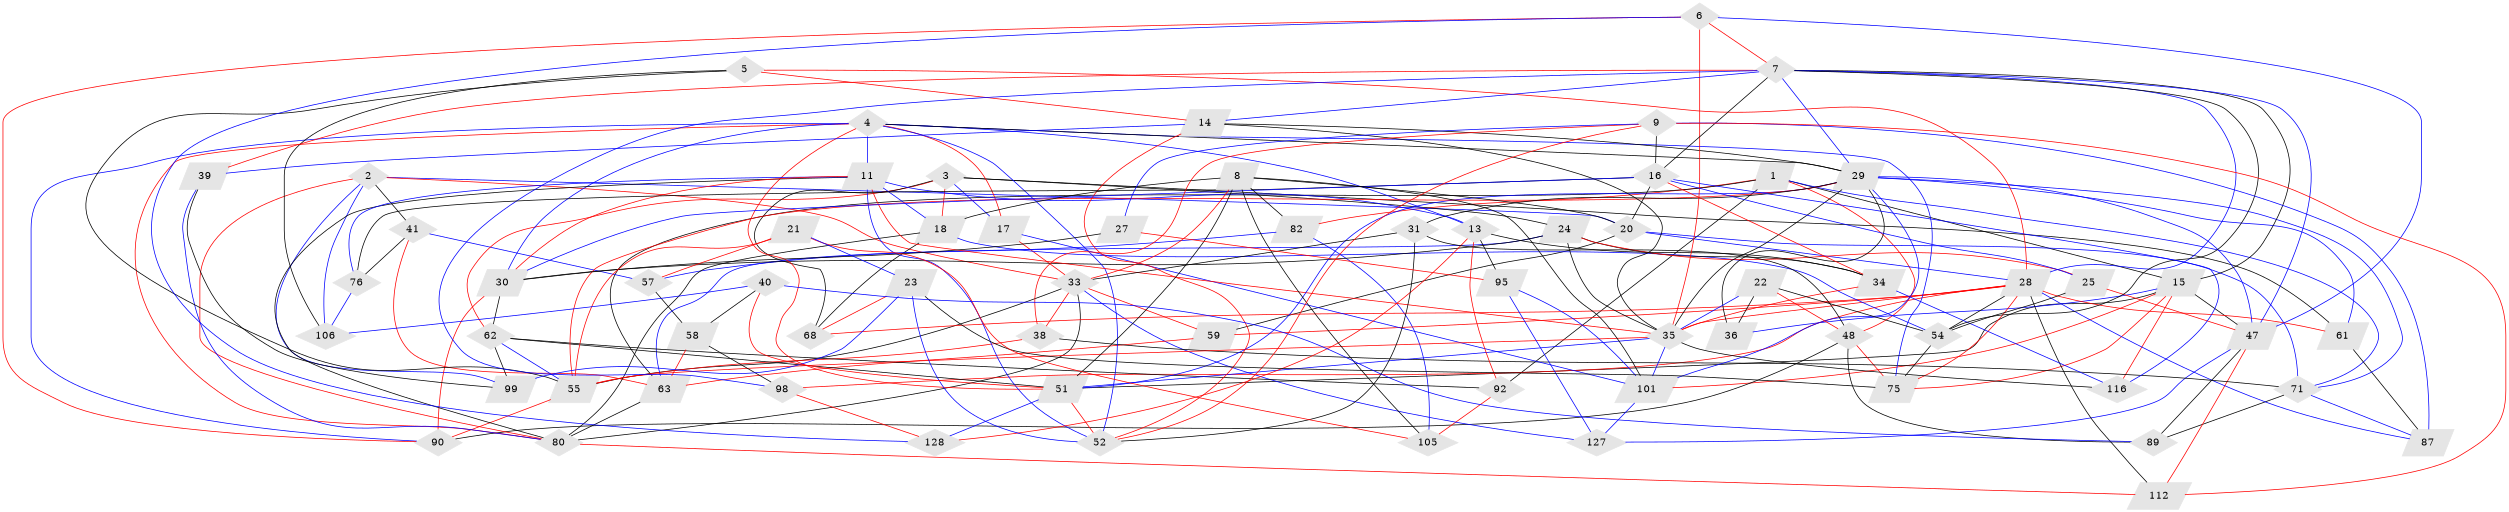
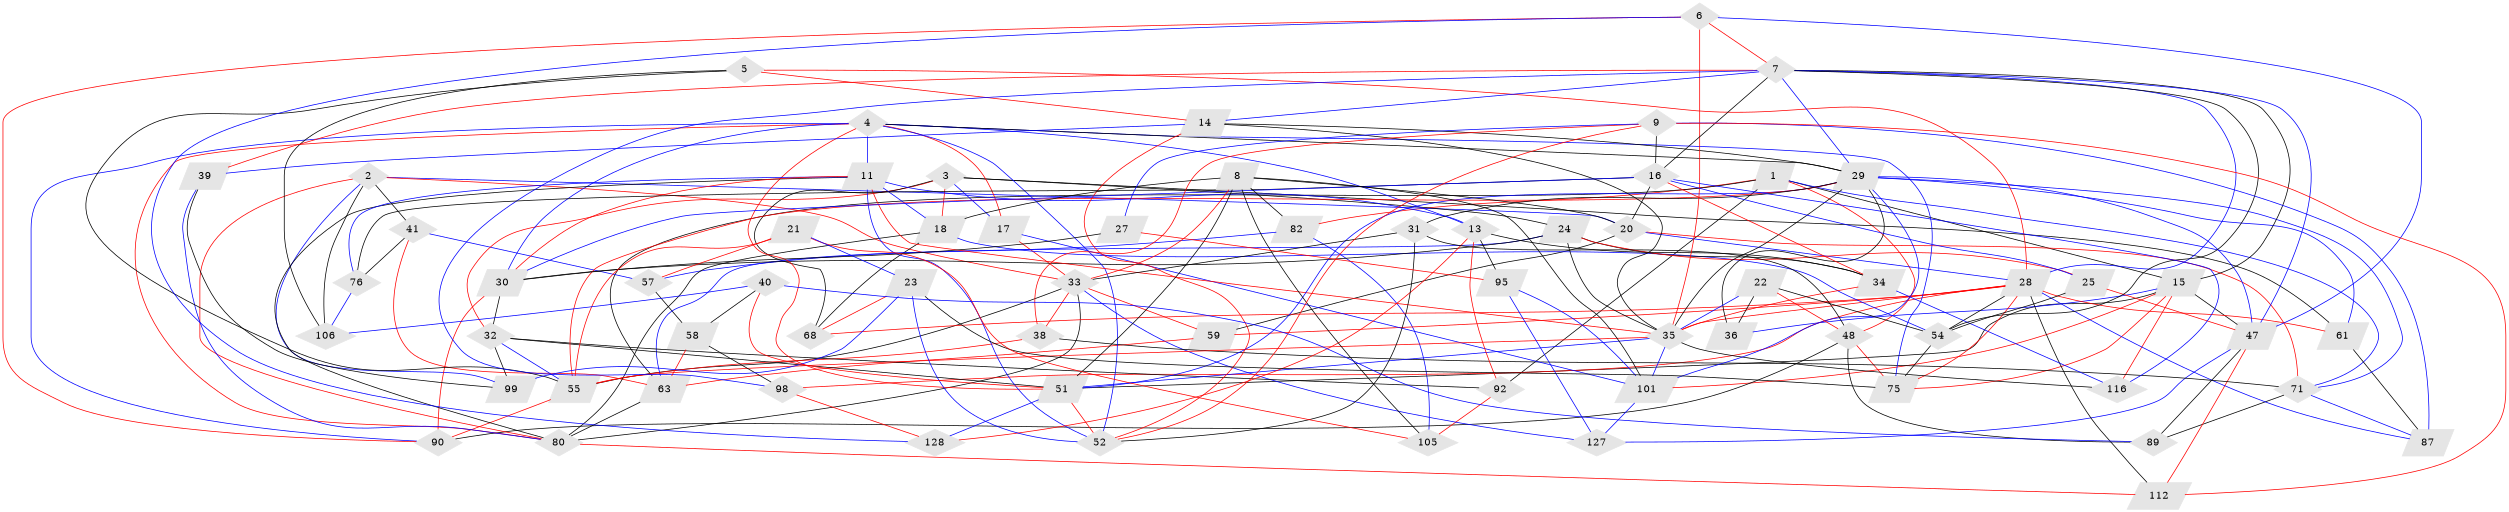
edge "20" -- "71": color blue -> red
edge "2" -- "106": color blue -> black
node "62": label "62" -> "32"
